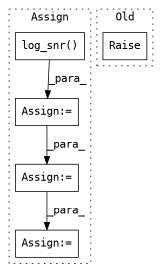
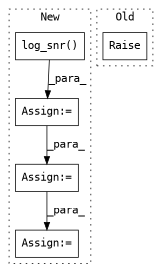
cluster "Assign": label "Assign" -> "New"
